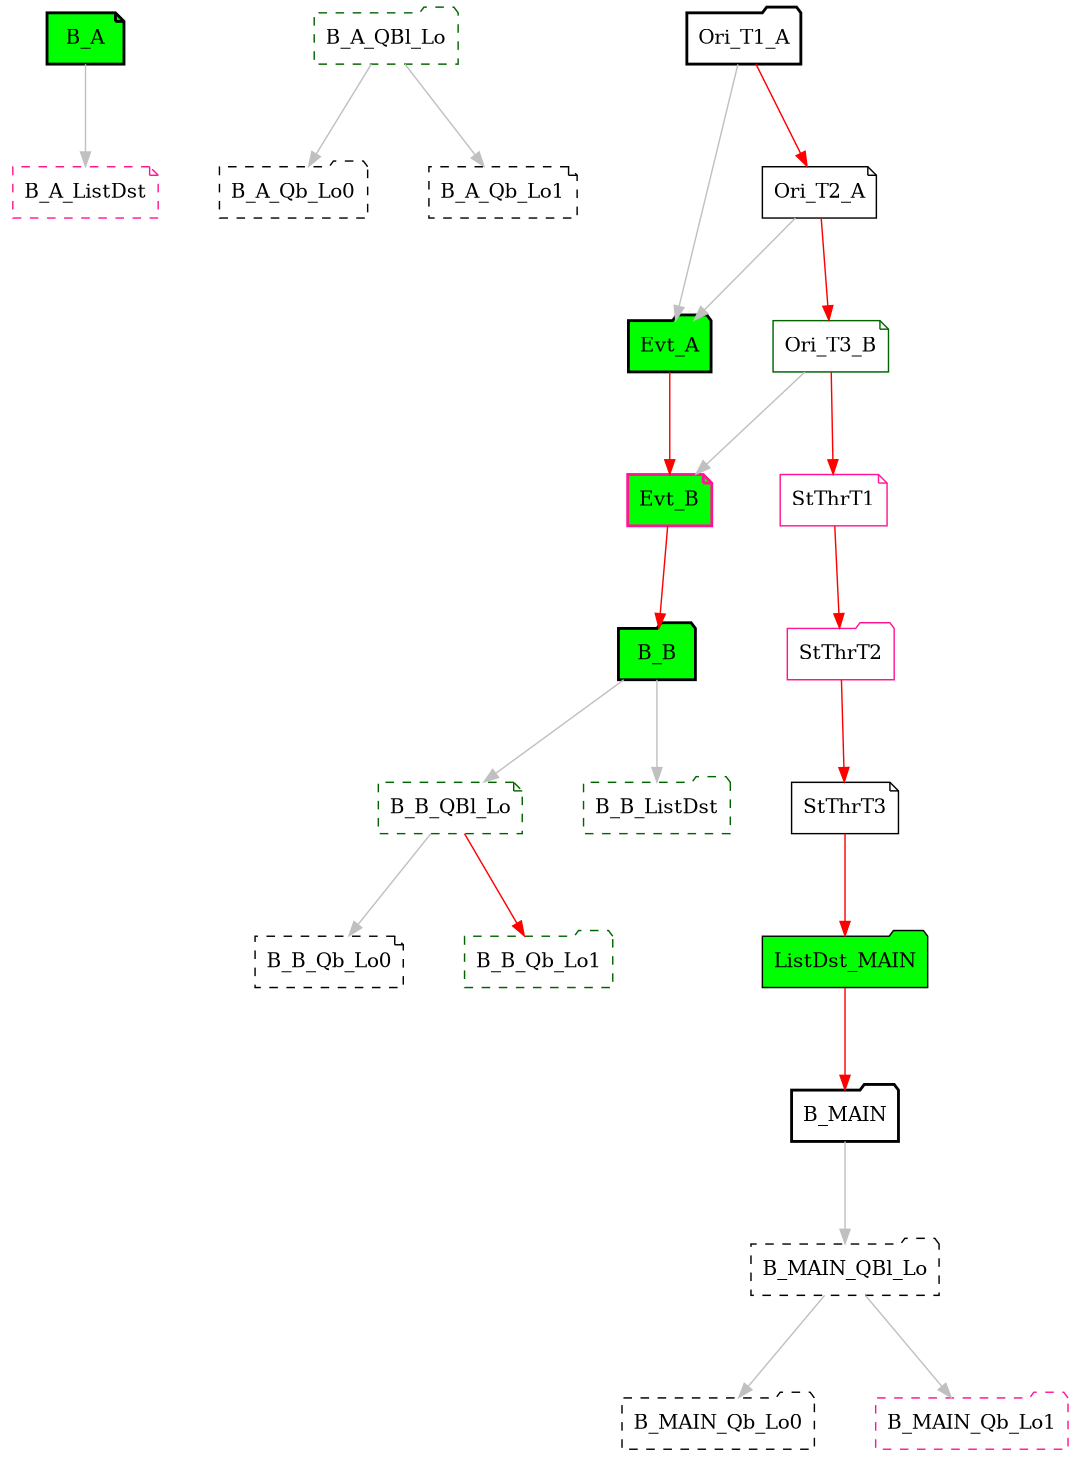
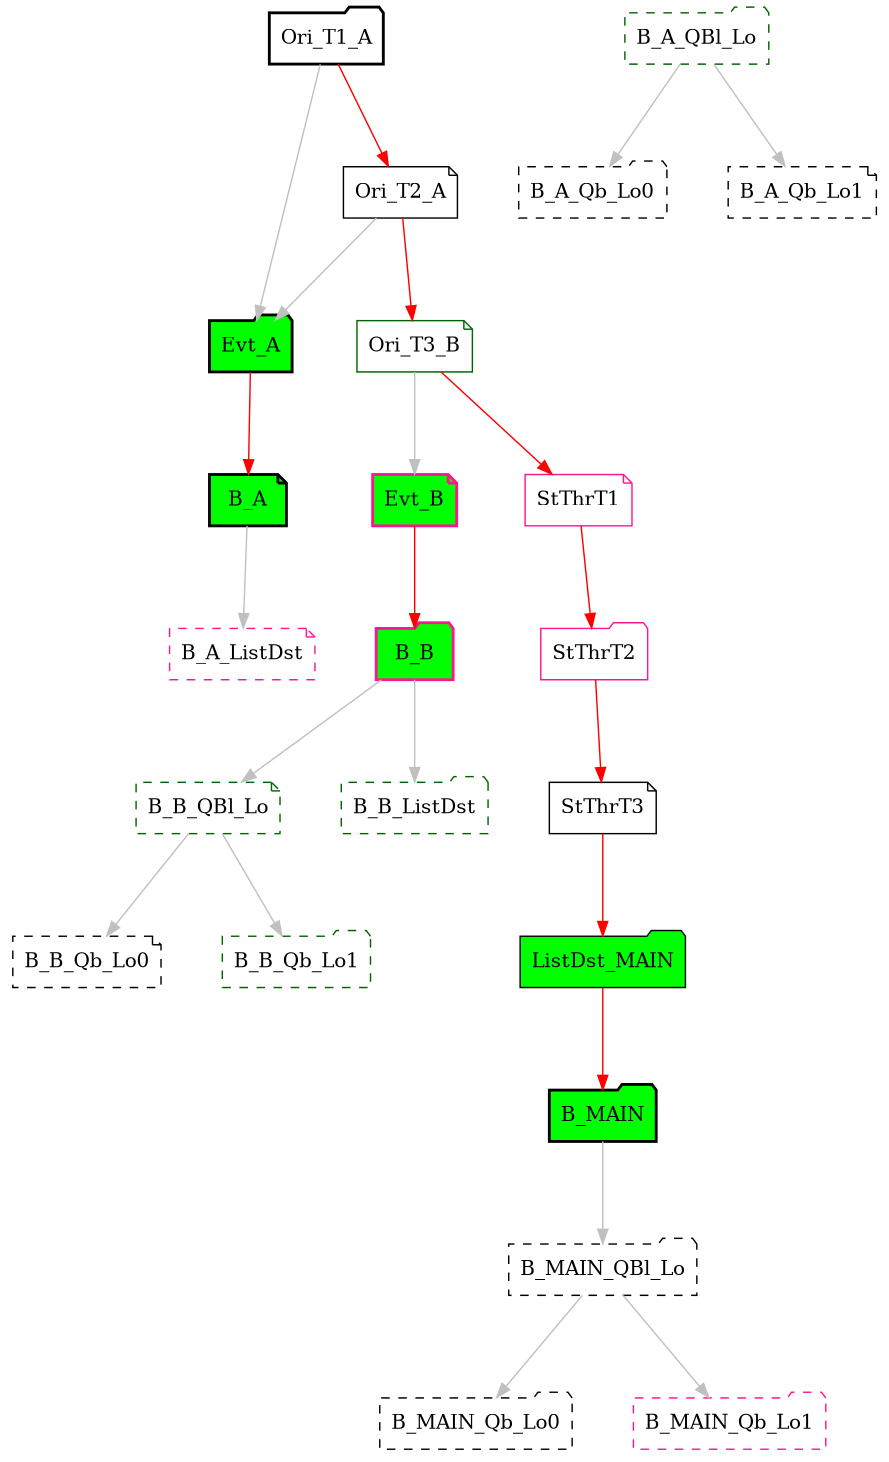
edge "Evt_A" -> "Evt_B": now "Evt_A" -> "B_A"
node "B_B": color black -> deeppink
edge "B_B_QBl_Lo" -> "B_B_Qb_Lo1": color red -> gray
node "B_MAIN": fillcolor white -> green
